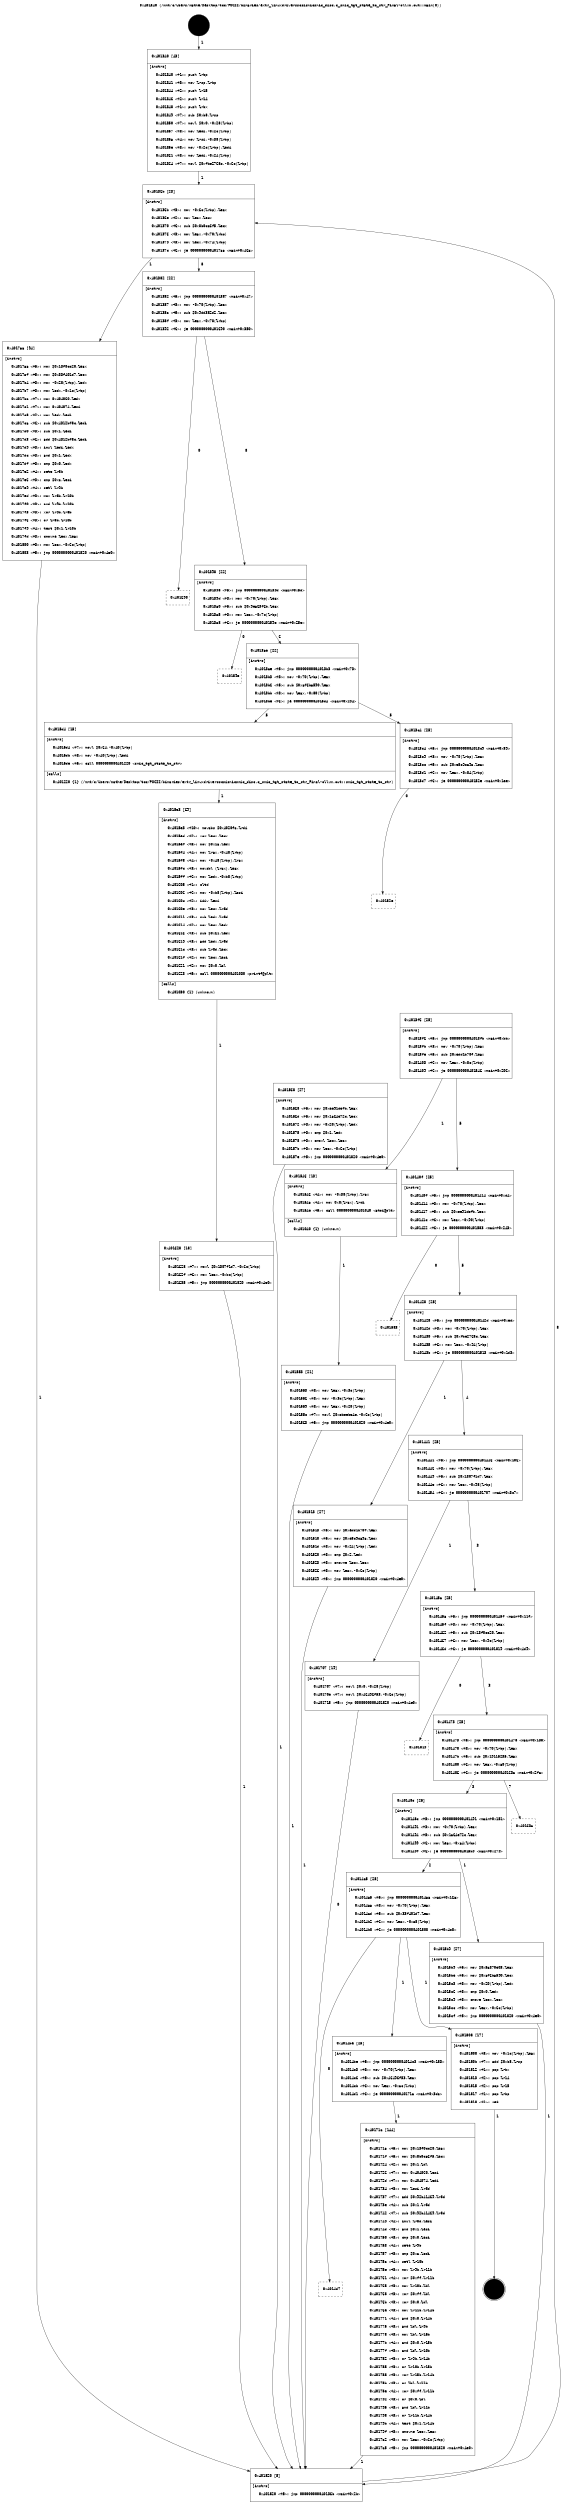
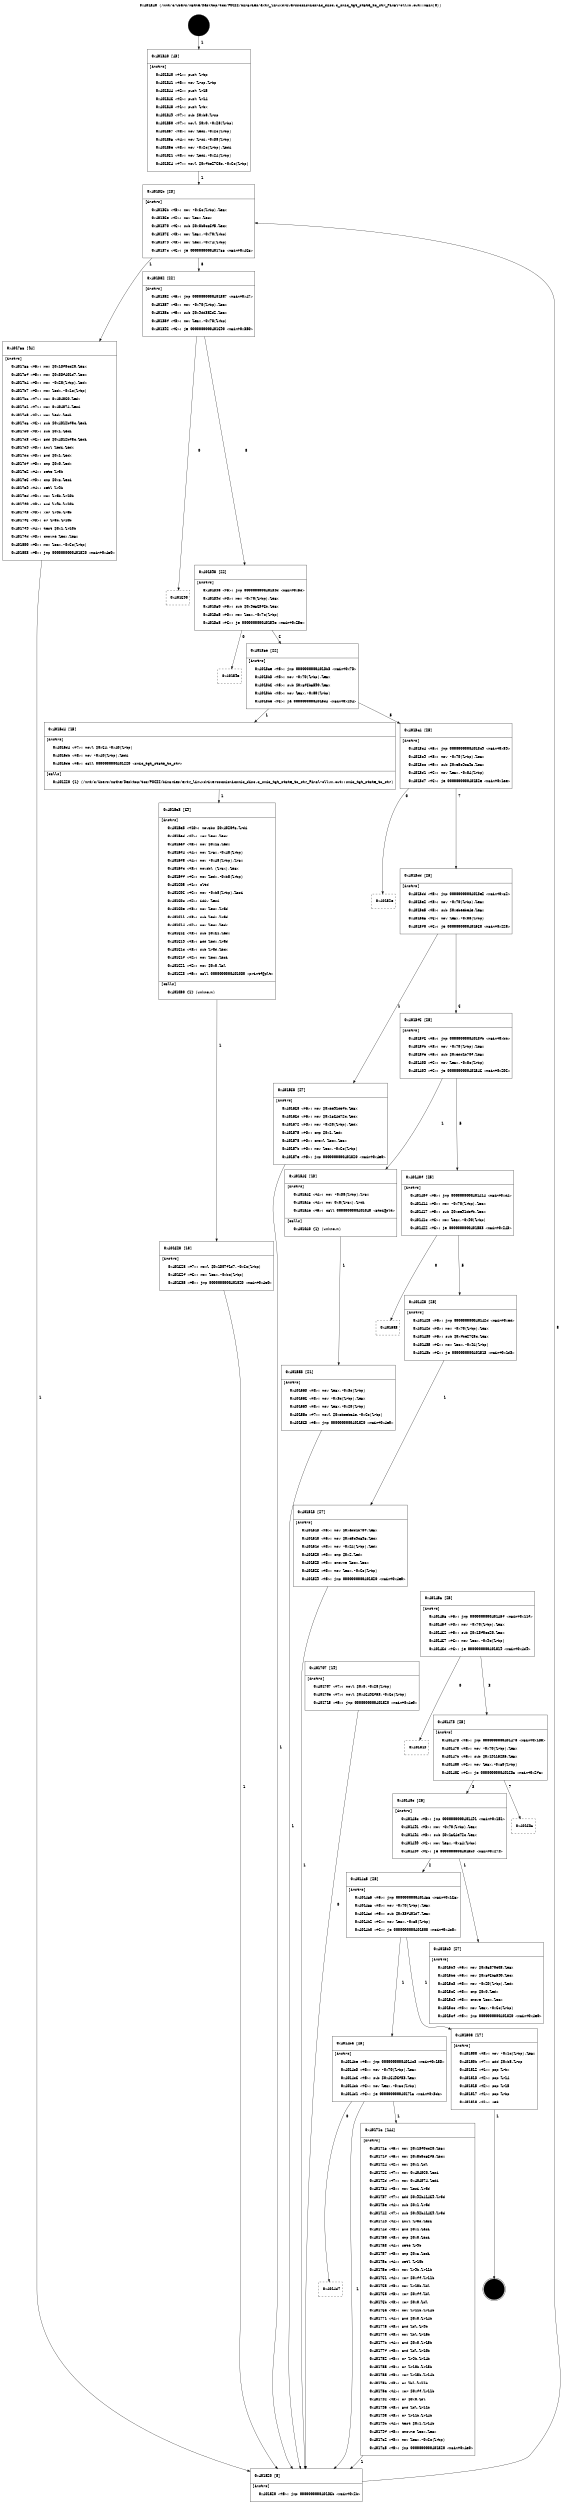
edge "0x4013ae [22]" -> "0x4015d4 [15]": label " 5" -> " 1"
node "0x4013dd [25]": added
node "0x401441 [25]": removed
edge "0x4014a5 [25]" -> "0x4014d7": now "0x4014be [25]" -> "0x4014d7"
edge "0x4015b9 [27]" -> "0x401820 [5]": now "0x4014be [25]" -> "0x401820 [5]"
